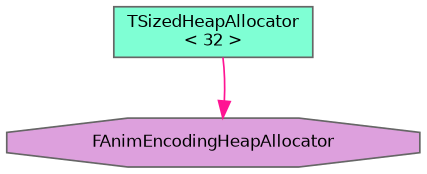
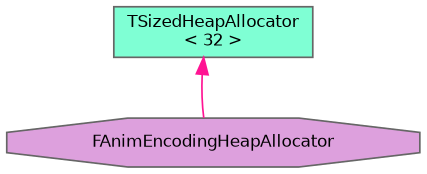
edge "TSizedHeapAllocator < 32 >" -> "FAnimEncodingHeapAllocator": reversed
